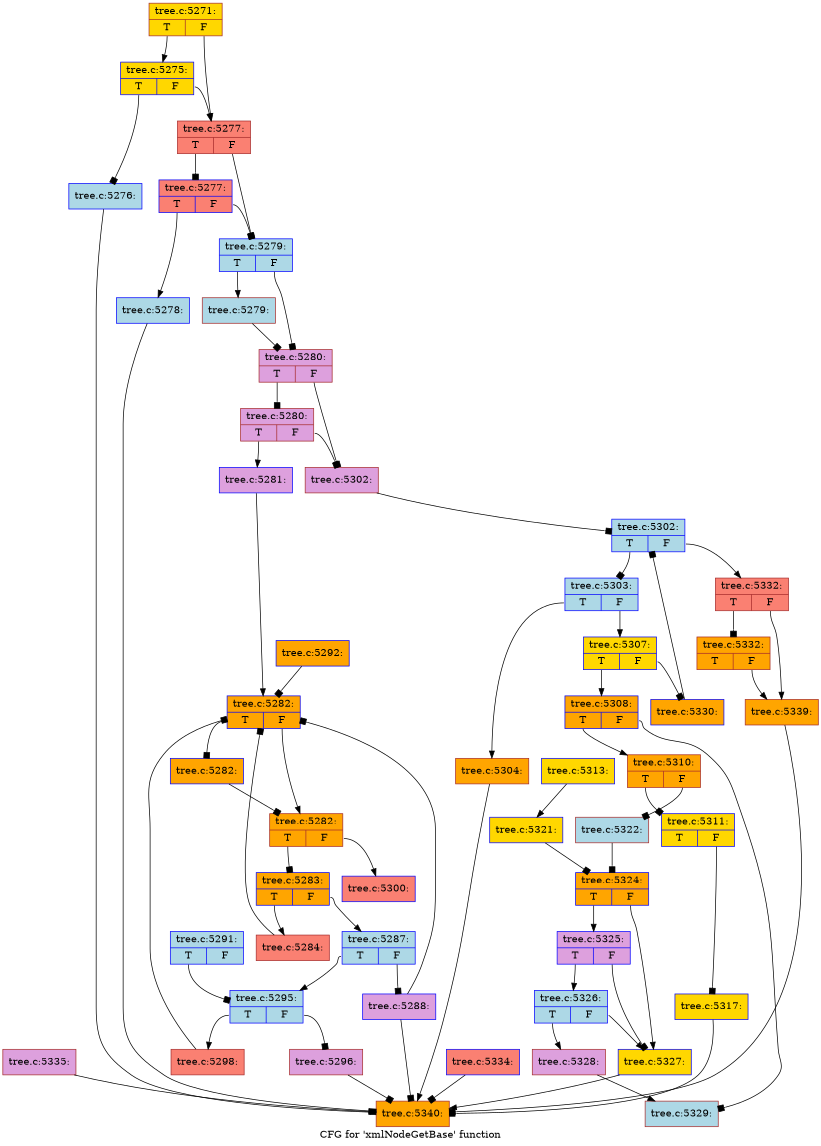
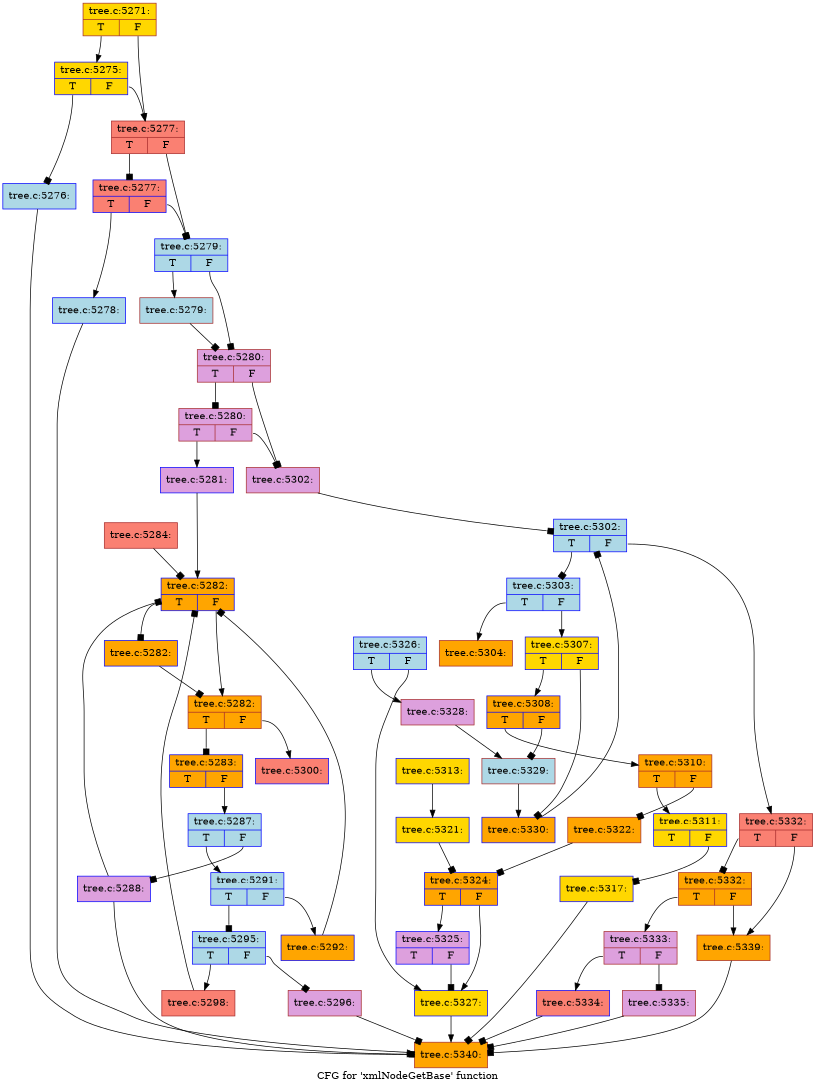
edge "tree.c:5329:" -> "tree.c:5330:": added
edge "tree.c:5310:" -> "tree.c:5311:": arrowhead box -> normal
node "tree.c:5322:": fillcolor lightblue -> orange
edge "tree.c:5291:" -> "tree.c:5292:": added
edge "tree.c:5283:" -> "tree.c:5284:": removed
edge "tree.c:5304:" -> "tree.c:5340:": removed
node "tree.c:5333:": added
edge "tree.c:5287:" -> "tree.c:5295:": now "tree.c:5287:" -> "tree.c:5291:"
edge "tree.c:5325:" -> "tree.c:5326:": removed
